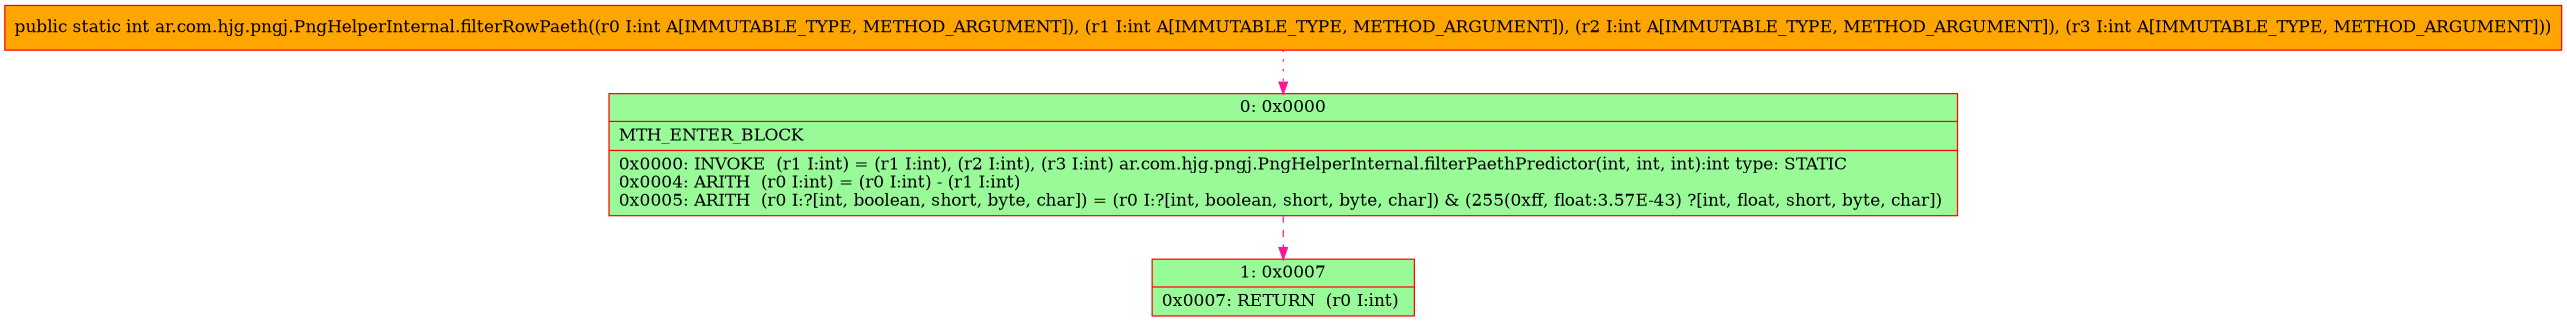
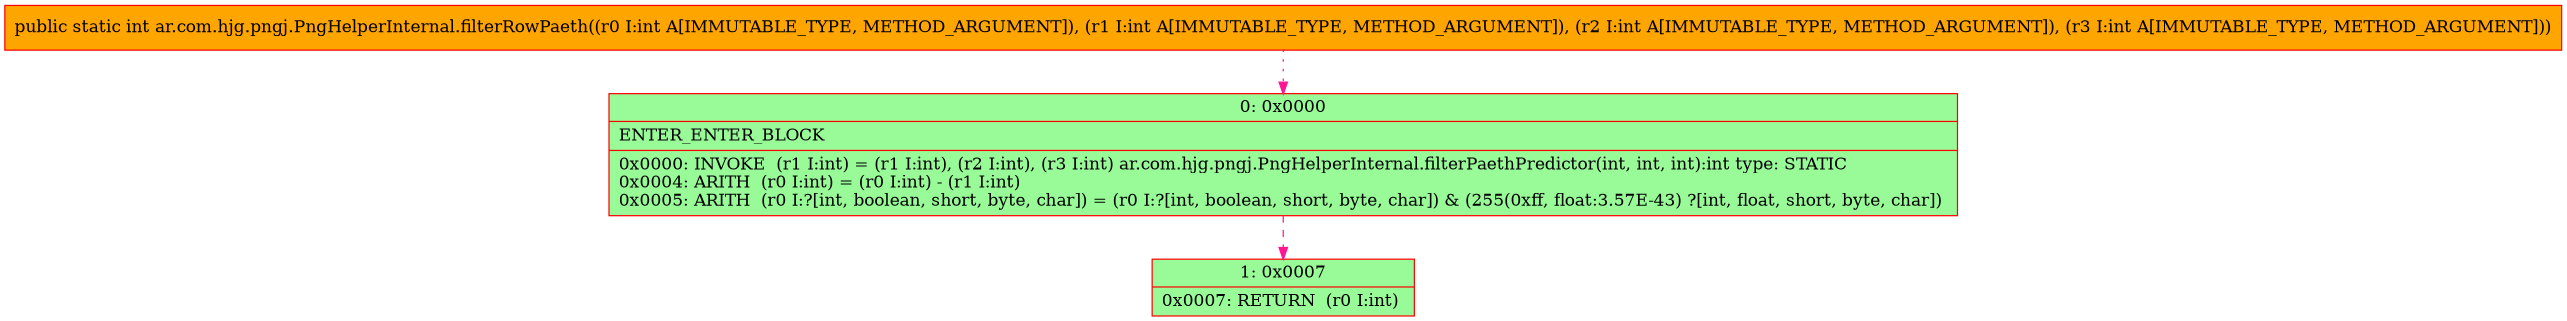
node "0: 0x0000": text "MTH_ENTER_BLOCK" -> "ENTER_ENTER_BLOCK"
